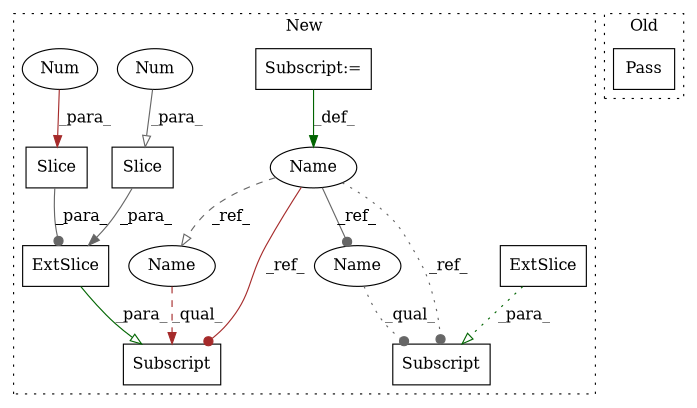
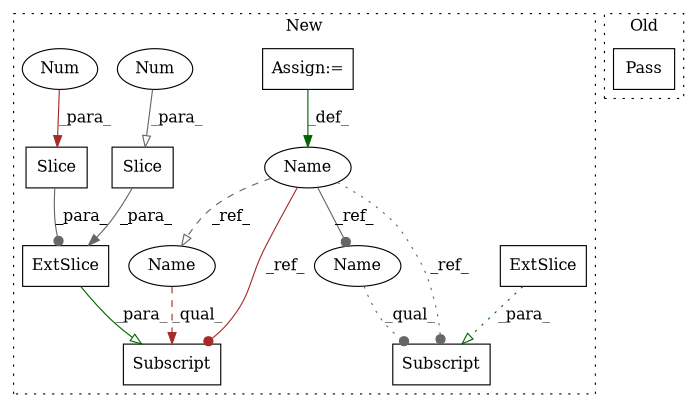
node "Subscript:=": label "Subscript:=" -> "Assign:="
